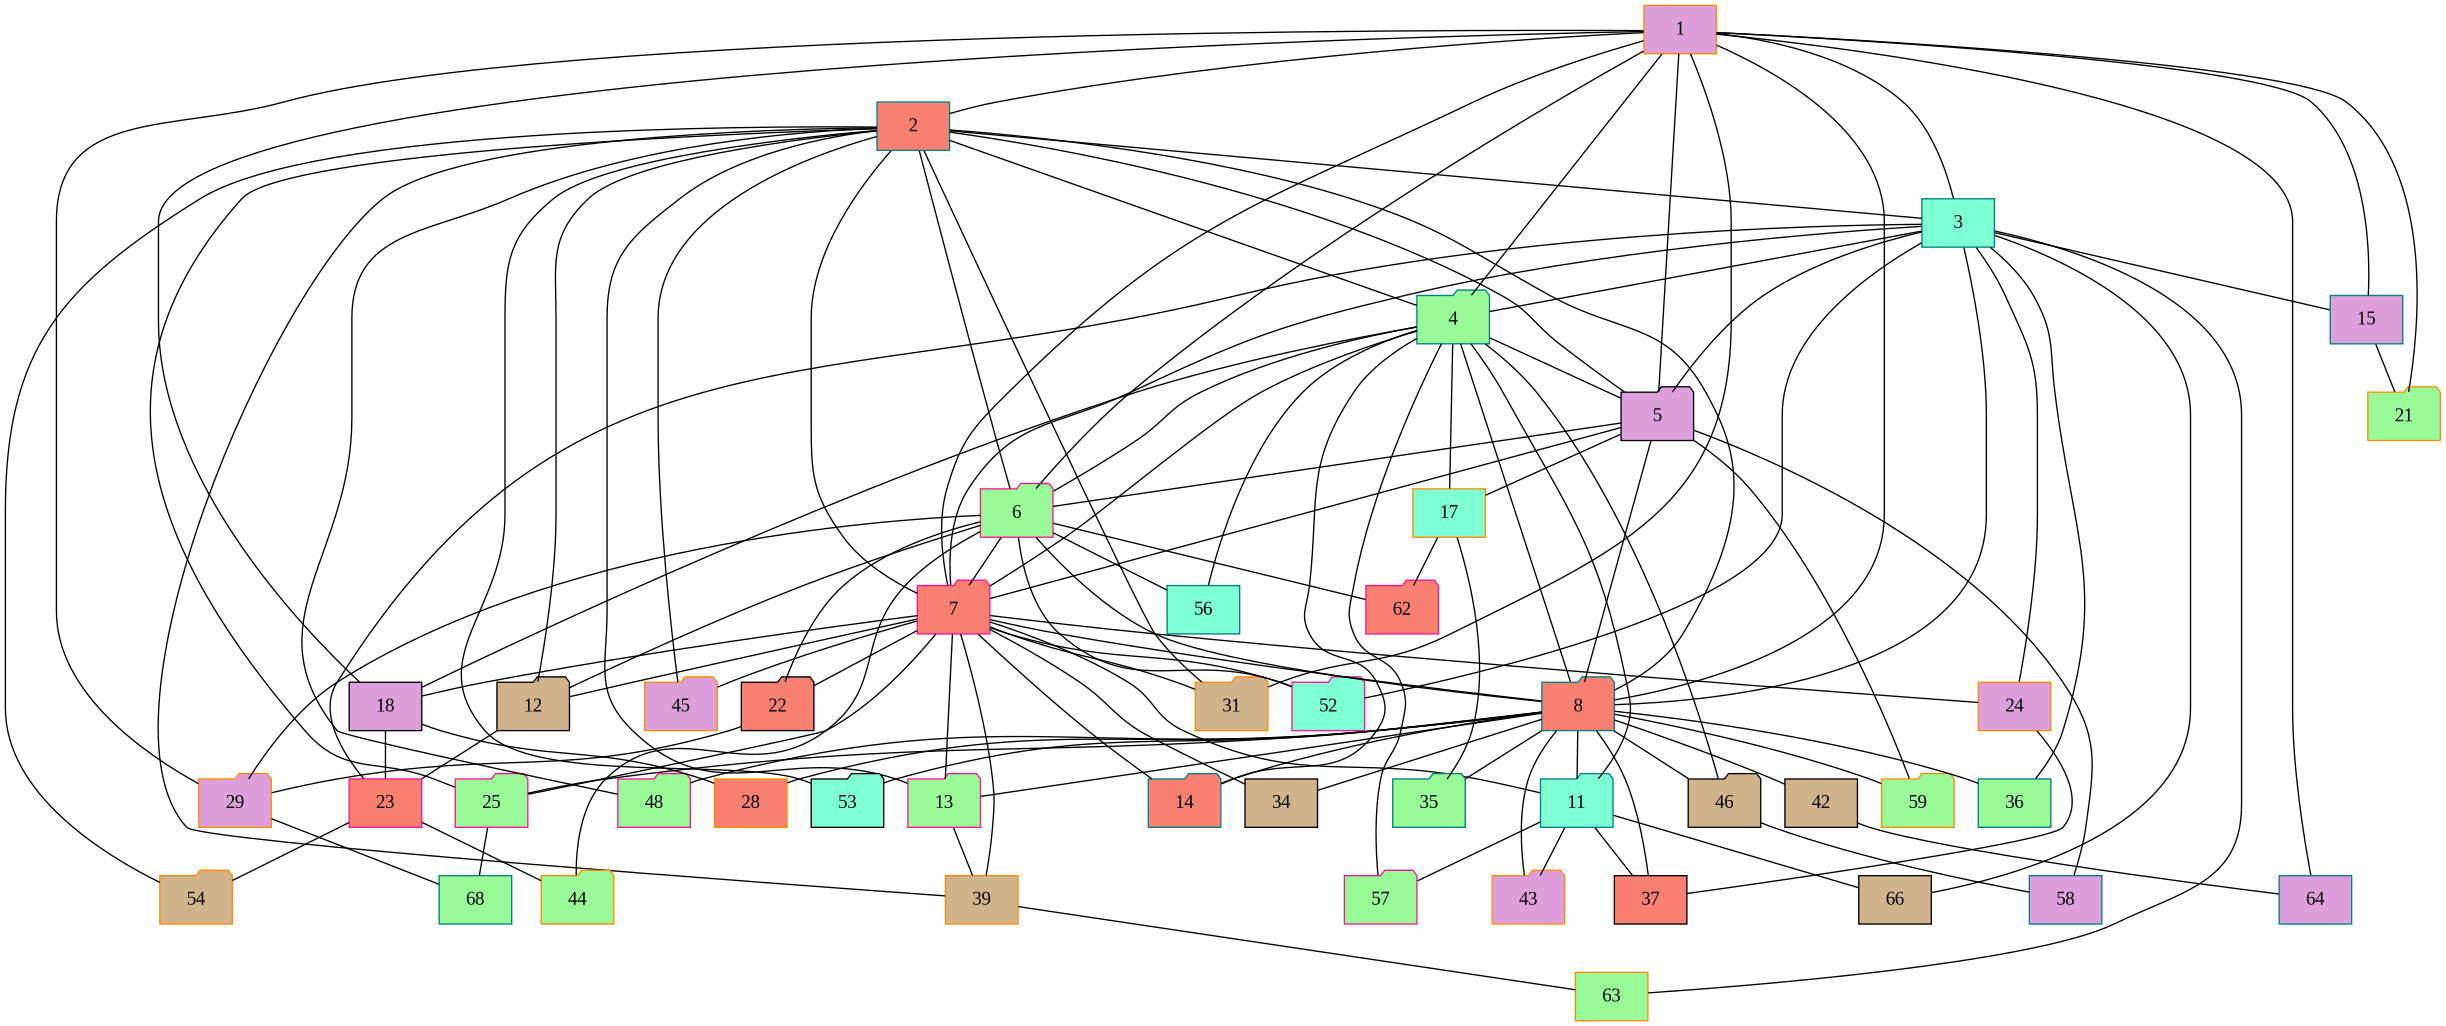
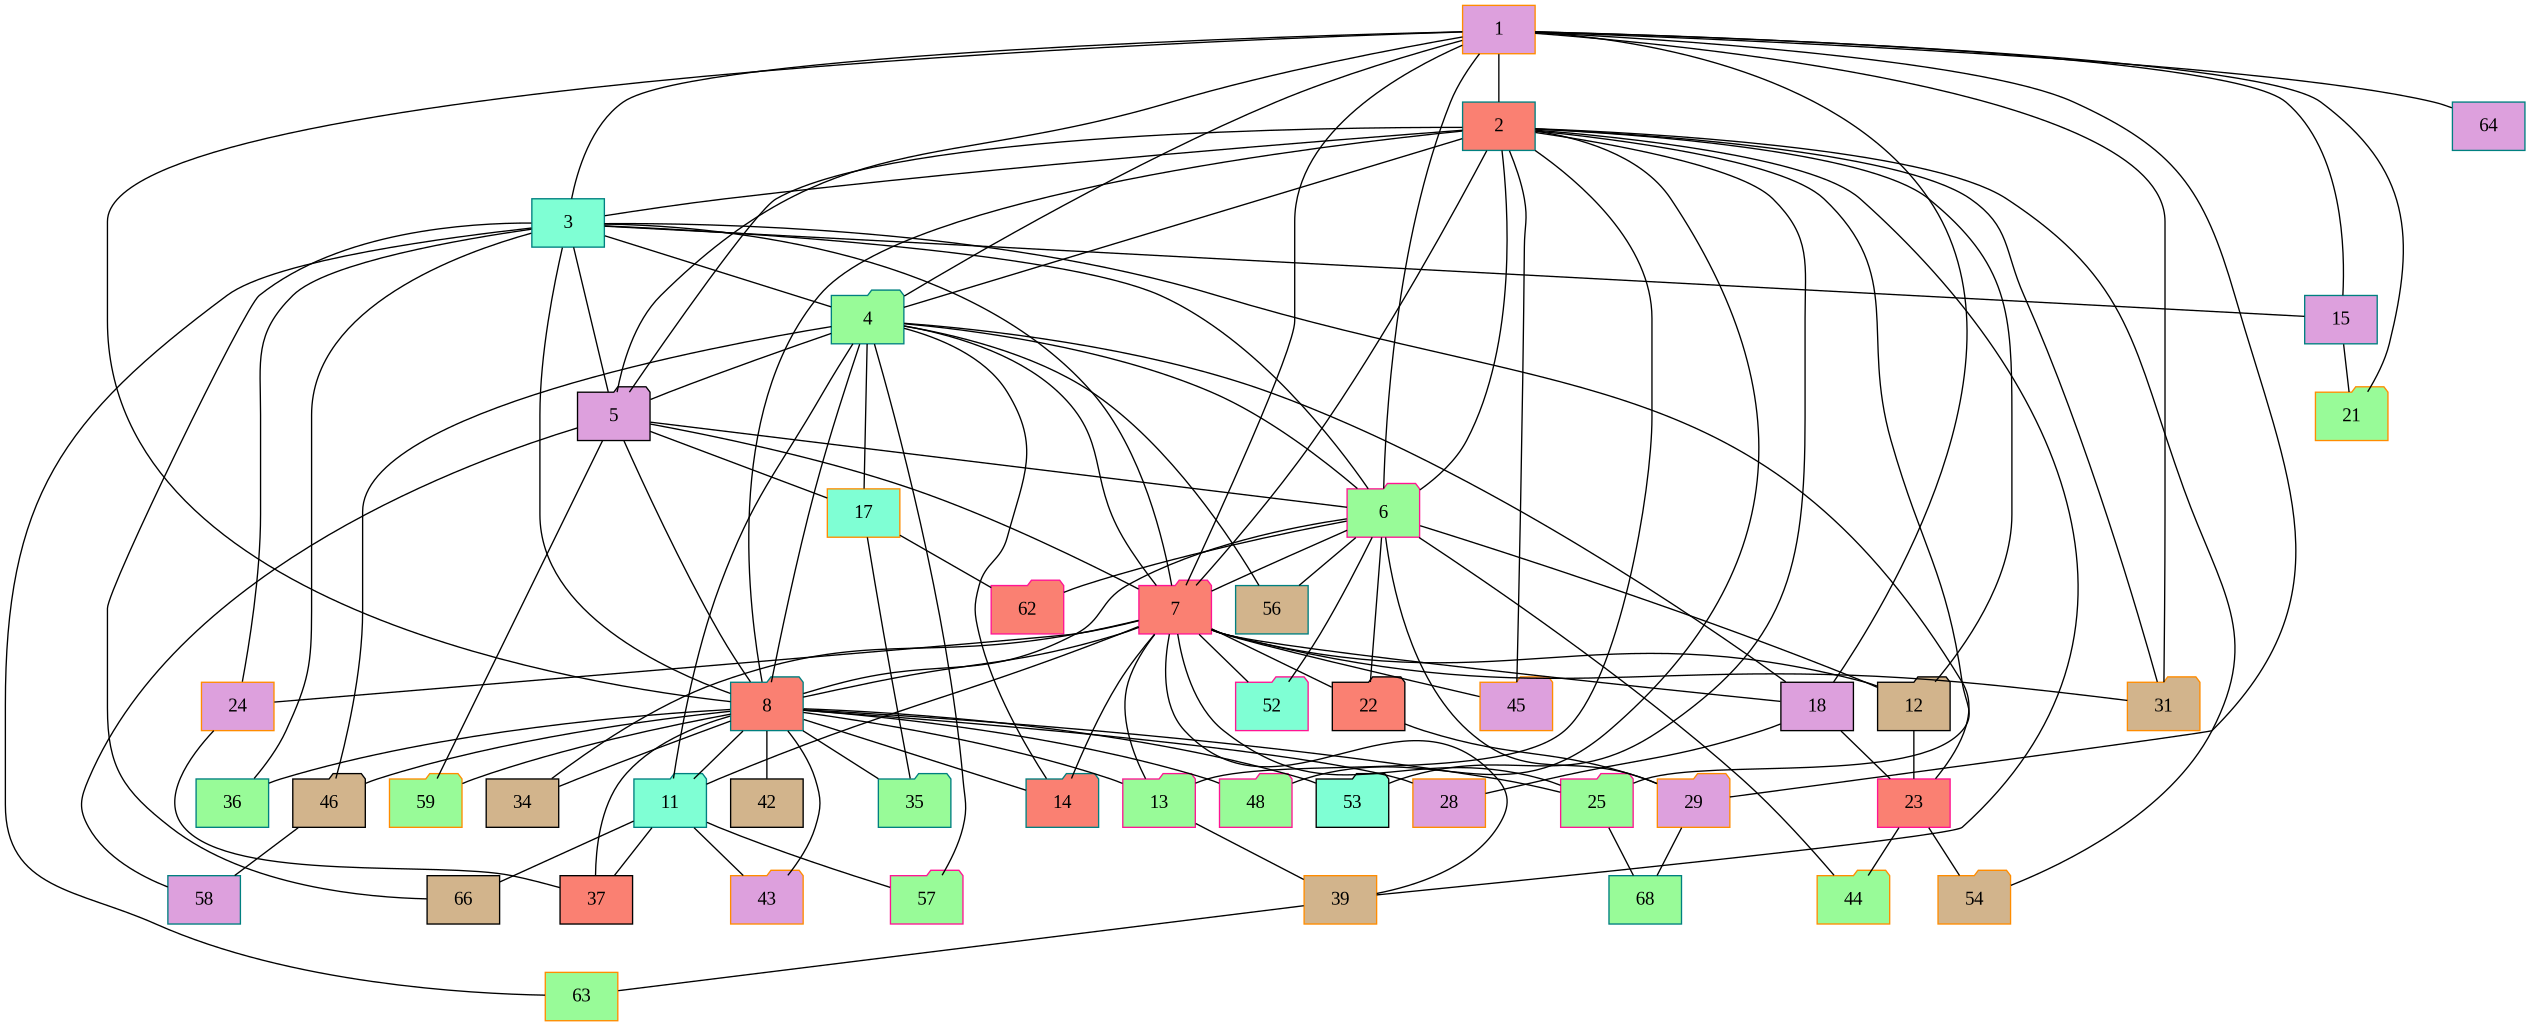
edge "3" -- "52": now "3" -- "6"
node "56": fillcolor aquamarine -> tan
node "28": fillcolor salmon -> plum
edge "42" -- "64": removed
